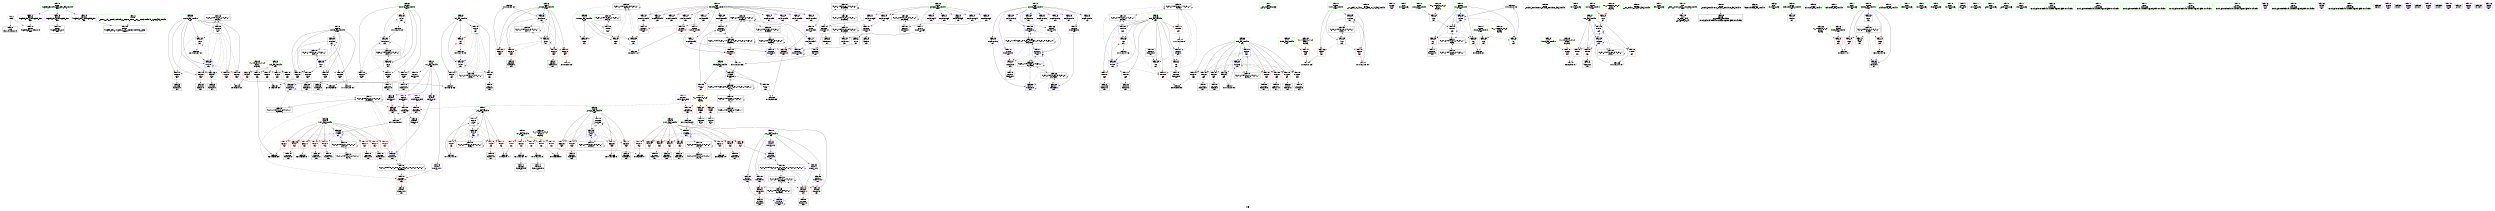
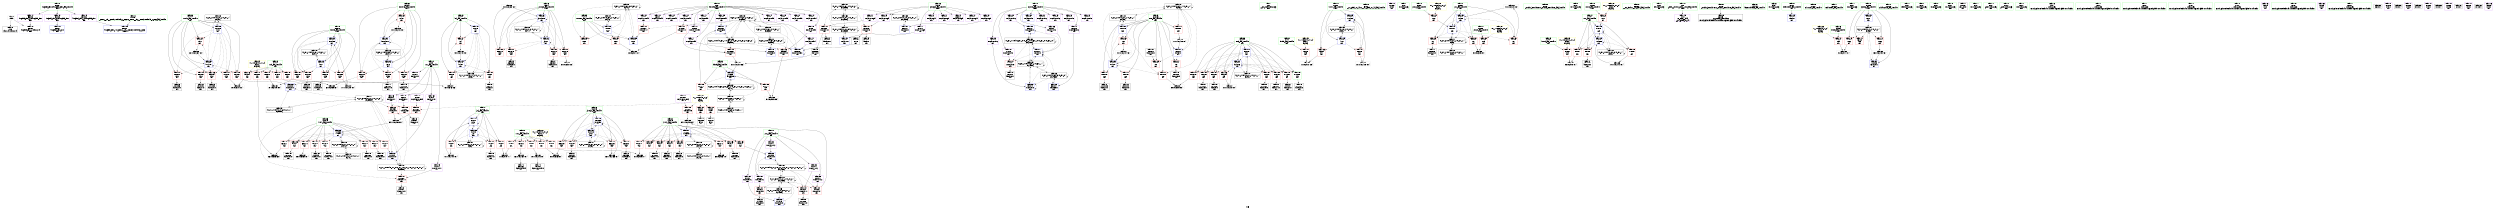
node "NodeID: 441": text "MR_36V_2 = PHI(MR_36V_3, MR_36V_1, )" -> "MR_36V_2 = PHI(MR_36V_3, MR_36V_2, )"
